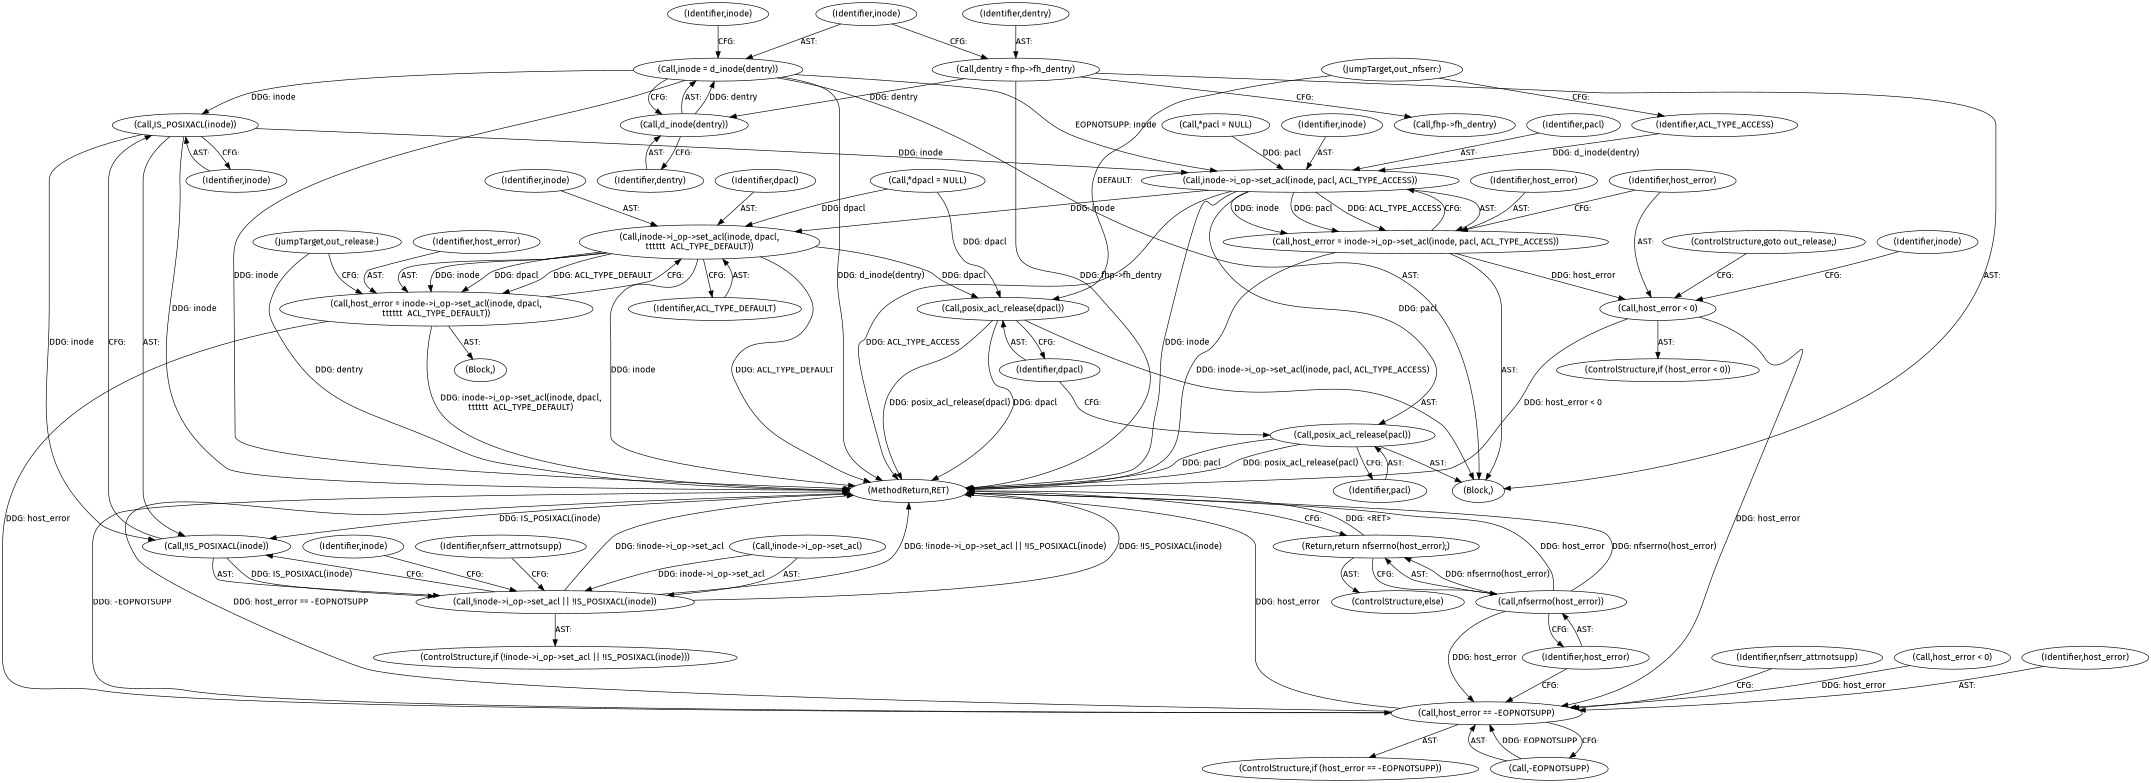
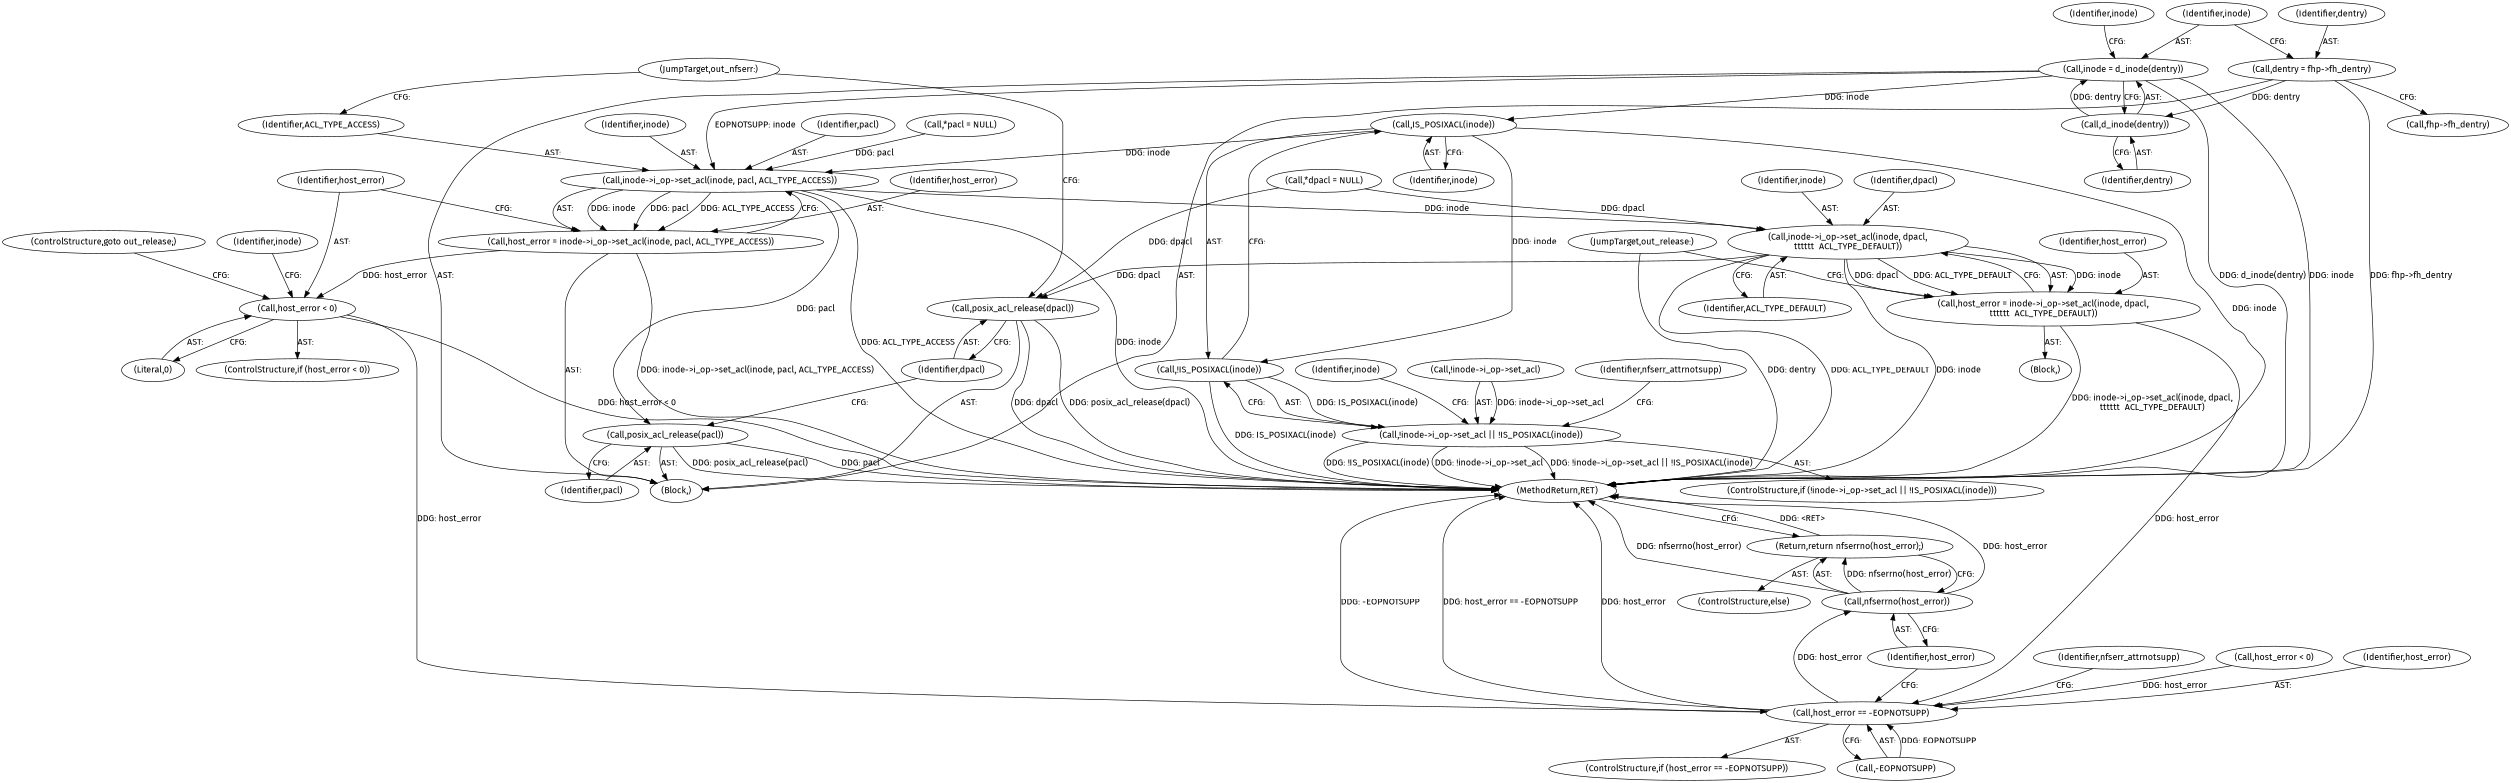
edge "(Identifier,ACL_TYPE_ACCESS)" -> "(Call,inode->i_op->set_acl(inode, pacl, ACL_TYPE_ACCESS))": label "DDG: d_inode(dentry)" -> "AST: "
edge "(JumpTarget,out_nfserr:)" -> "(Call,posix_acl_release(dpacl))": label "DEFAULT: " -> "CFG: "
node "(Literal,0)": added
edge "(MethodReturn,RET)" -> "(Call,!IS_POSIXACL(inode))": reversed
edge "(Call,nfserrno(host_error))" -> "(Call,host_error == -EOPNOTSUPP)": reversed
